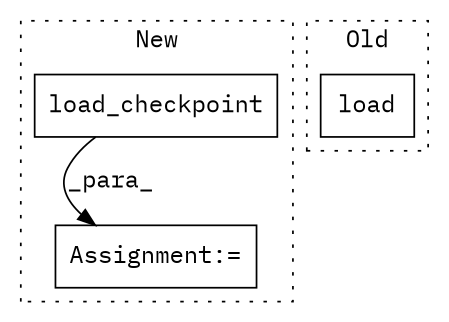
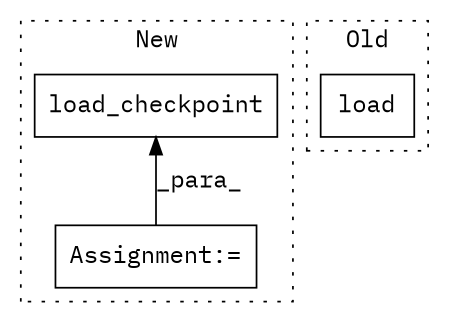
edge "load_checkpoint" -> "Assignment:=": reversed
